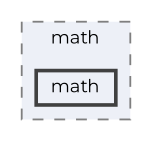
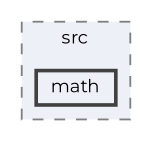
cluster "math": label "math" -> "src"
